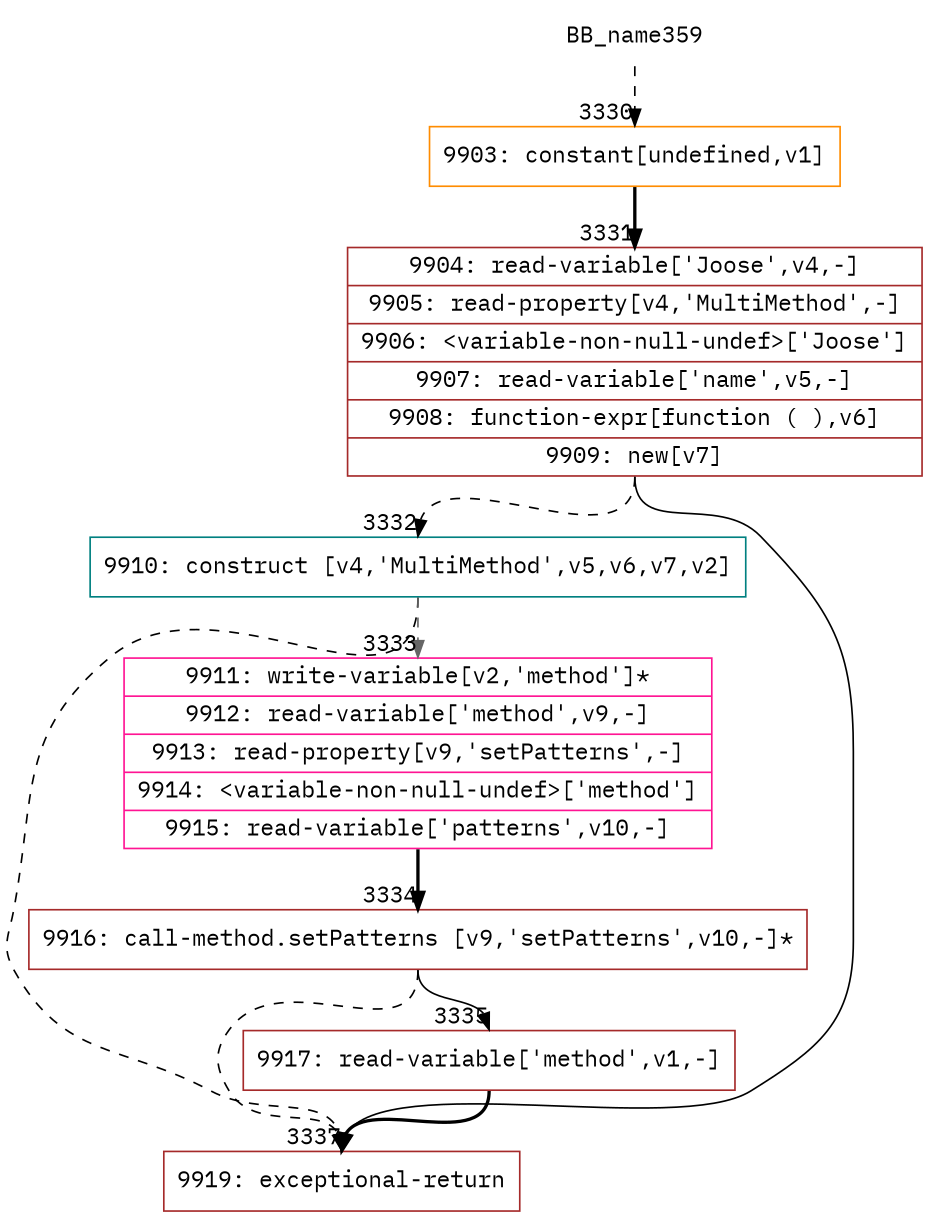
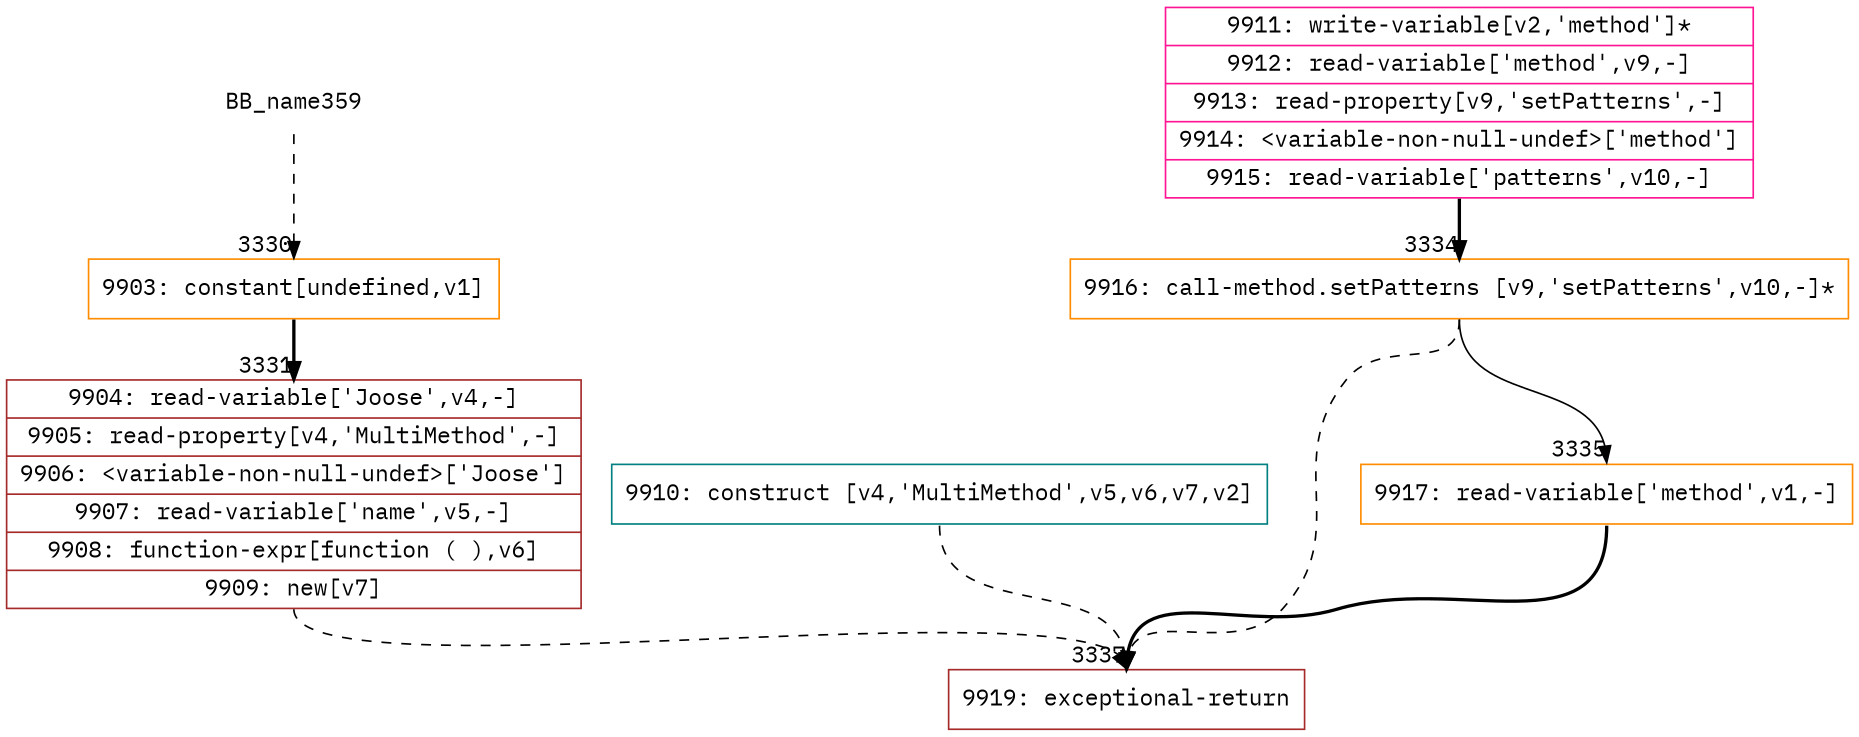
edge "9904: read-variable['Joose',v4,-]" -> "9910: construct [v4,'MultiMethod',v5,v6,v7,v2]": removed
edge "9910: construct [v4,'MultiMethod',v5,v6,v7,v2]" -> "9911: write-variable[v2,'method']*": removed
node "9916: call-method.setPatterns [v9,'setPatterns',v10,-]*": color brown -> darkorange
edge "9904: read-variable['Joose',v4,-]" -> "9919: exceptional-return": style solid -> dashed
node "9917: read-variable['method',v1,-]": color brown -> darkorange
